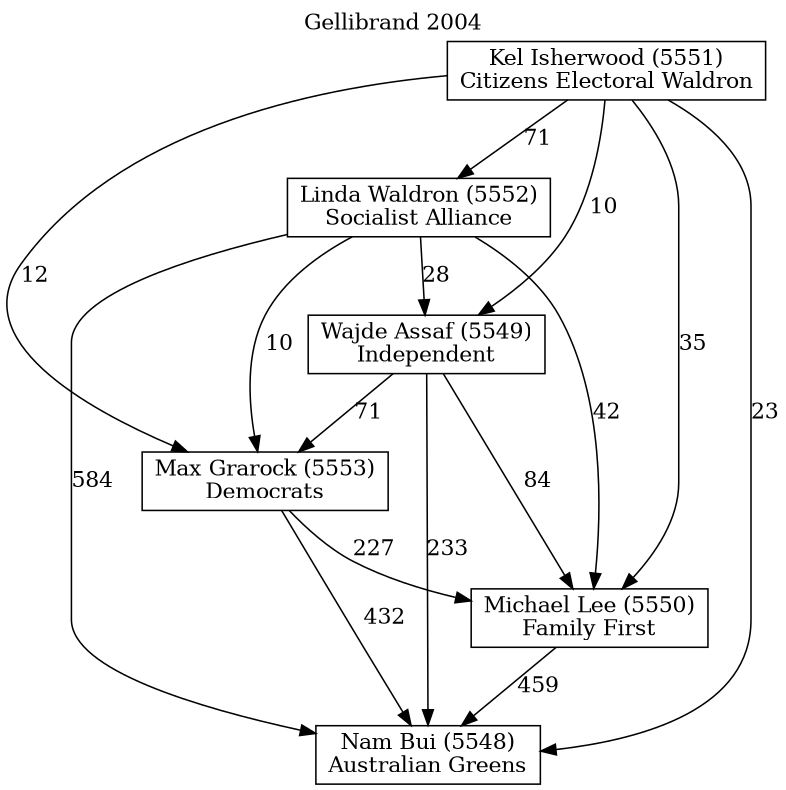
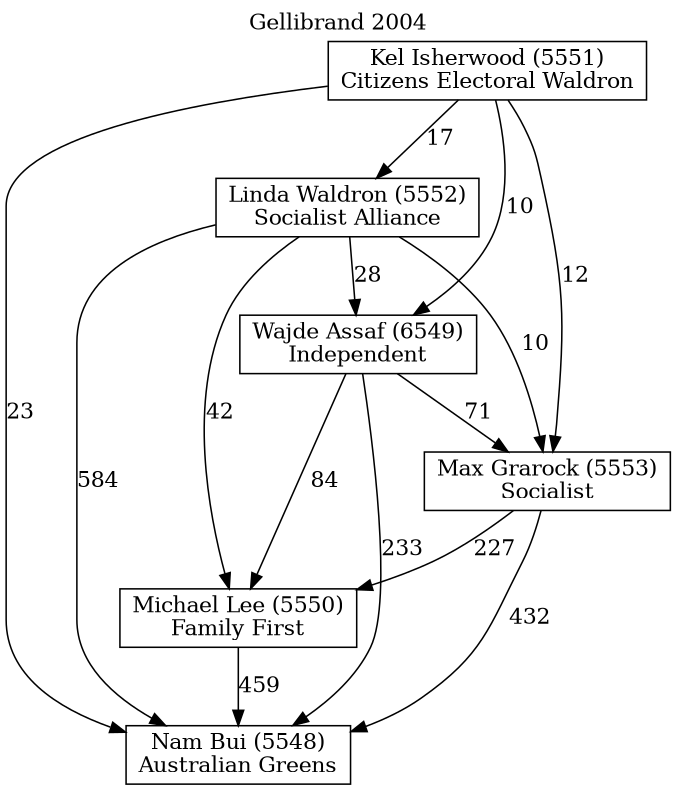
edge "Kel Isherwood (5551) Citizens Electoral Waldron" -> "Linda Waldron (5552) Socialist Alliance": label "71" -> "17"
edge "Kel Isherwood (5551) Citizens Electoral Waldron" -> "Michael Lee (5550) Family First": removed, label "35"
node "Wajde Assaf (5549) Independent": label "Wajde Assaf (5549) Independent" -> "Wajde Assaf (6549) Independent"
node "Max Grarock (5553) Democrats": label "Max Grarock (5553) Democrats" -> "Max Grarock (5553) Socialist"
